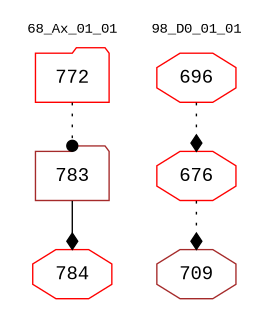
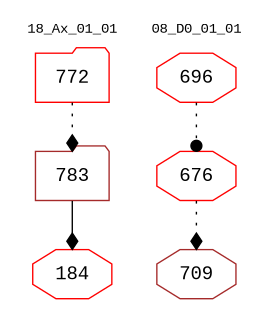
cluster "68_Ax_01_01": label "68_Ax_01_01" -> "18_Ax_01_01"
cluster "98_D0_01_01": label "98_D0_01_01" -> "08_D0_01_01"
edge "772" -> "783": arrowhead dot -> diamond
edge "696" -> "676": arrowhead diamond -> dot
node "784": label "784" -> "184"
